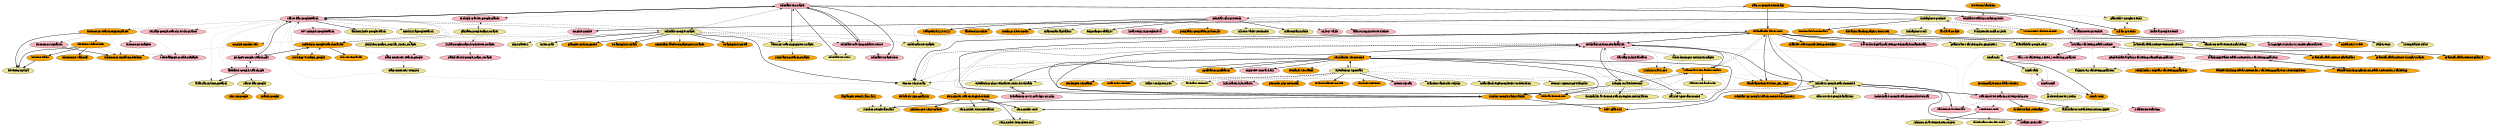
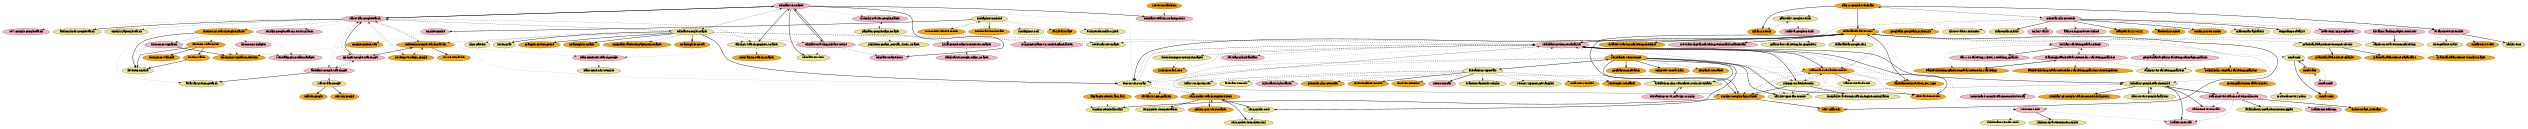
node "eibrahim/landing-pages-resources": fillcolor orange -> lightpink
node "X-SLAYER/yushulx-vs-zombie-game-flutter": label "X-SLAYER/yushulx-vs-zombie-game-flutter" -> "X-SLAYER/plants-vs-zombie-game-flutter"
node "cogniteev/oncrawl-elk": fillcolor lightpink -> orange
node "mtpa/sads": fillcolor khaki -> orange
node "mtasuandi/PHPGoogleKeywordPosition": removed
